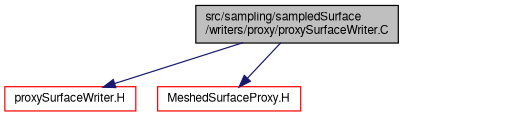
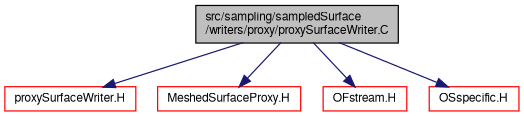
node "OFstream.H": added
node "OSspecific.H": added
